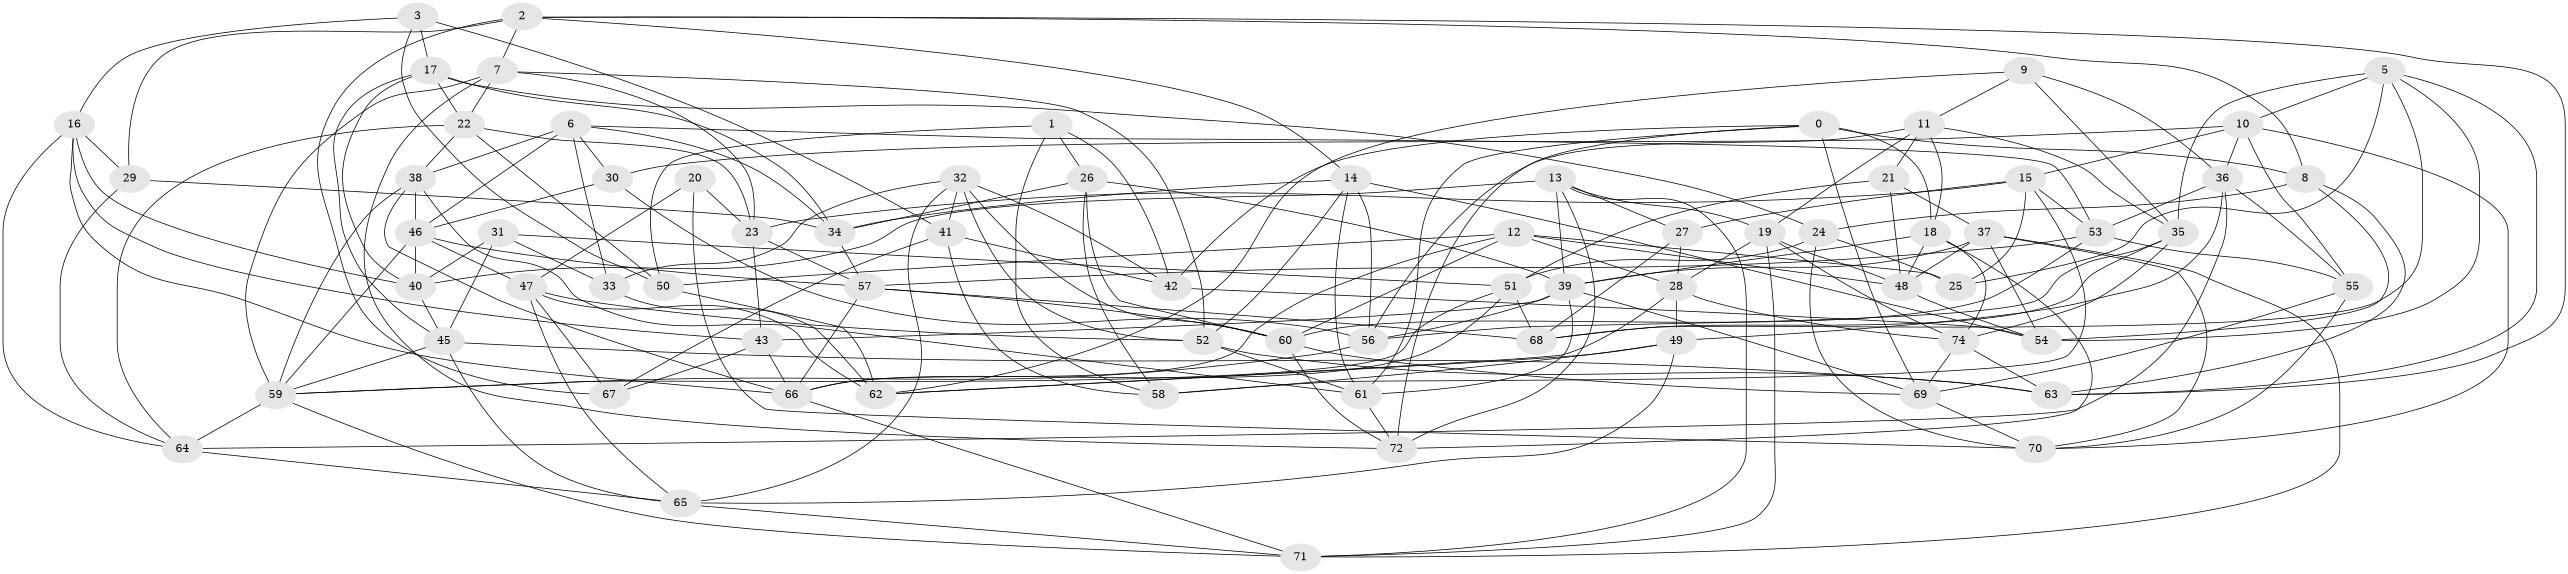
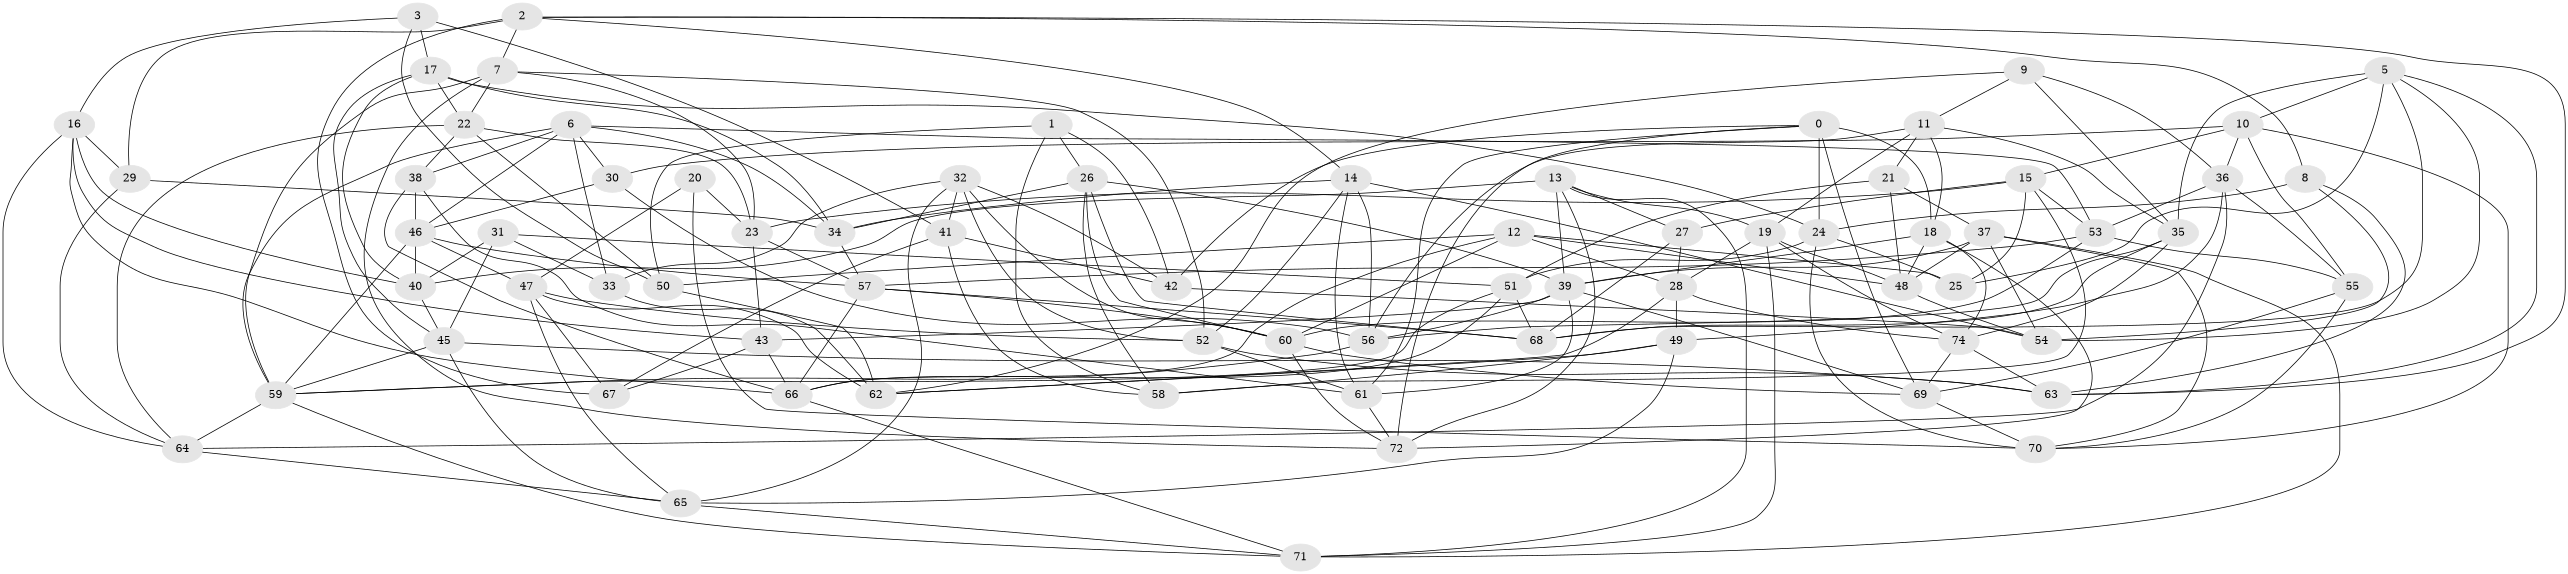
edge "0" -- "8": now "0" -- "24"
edge "38" -- "59": now "6" -- "59"
edge "26" -- "68": added
